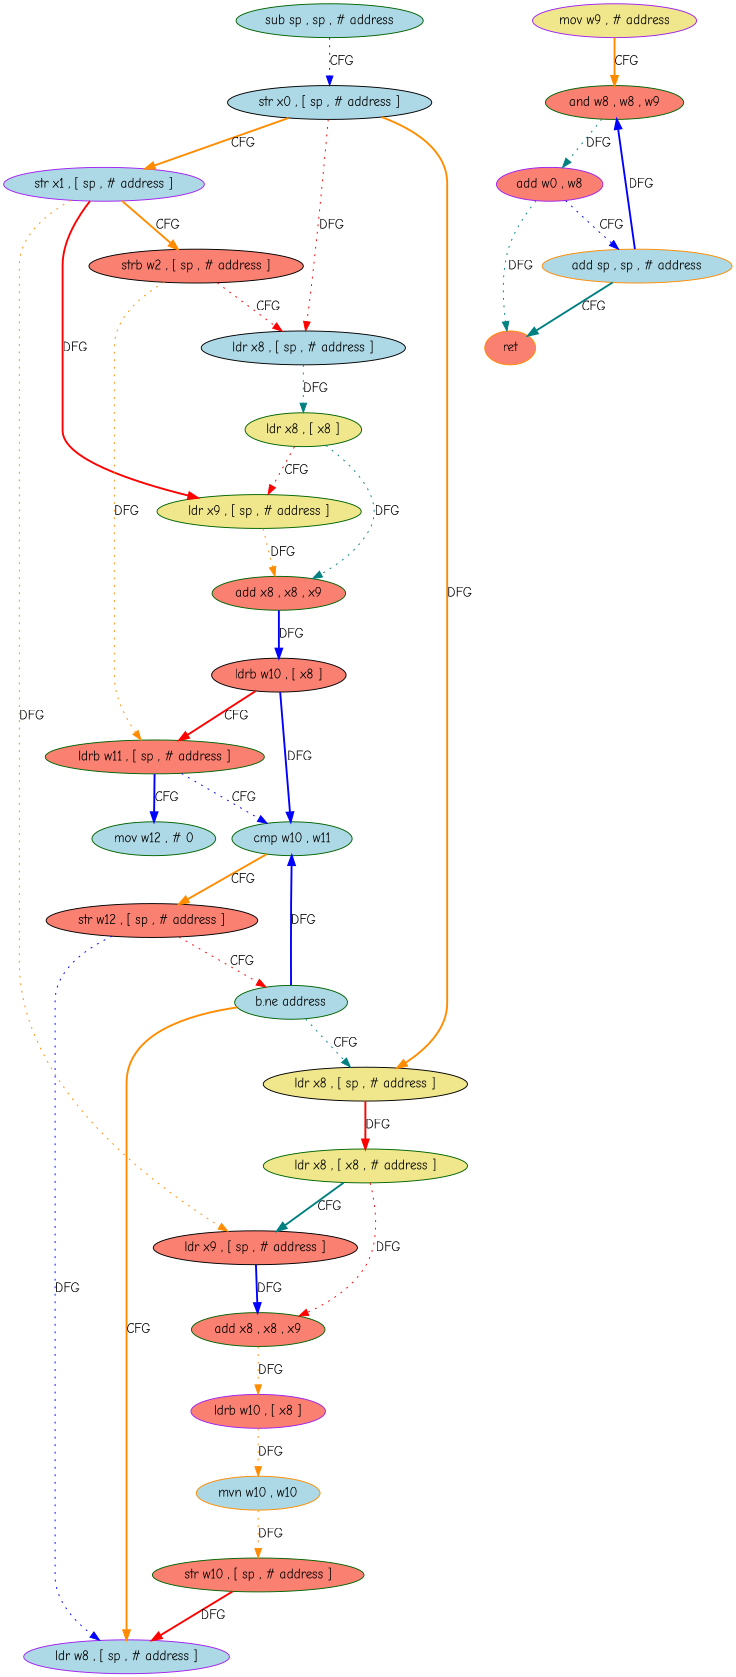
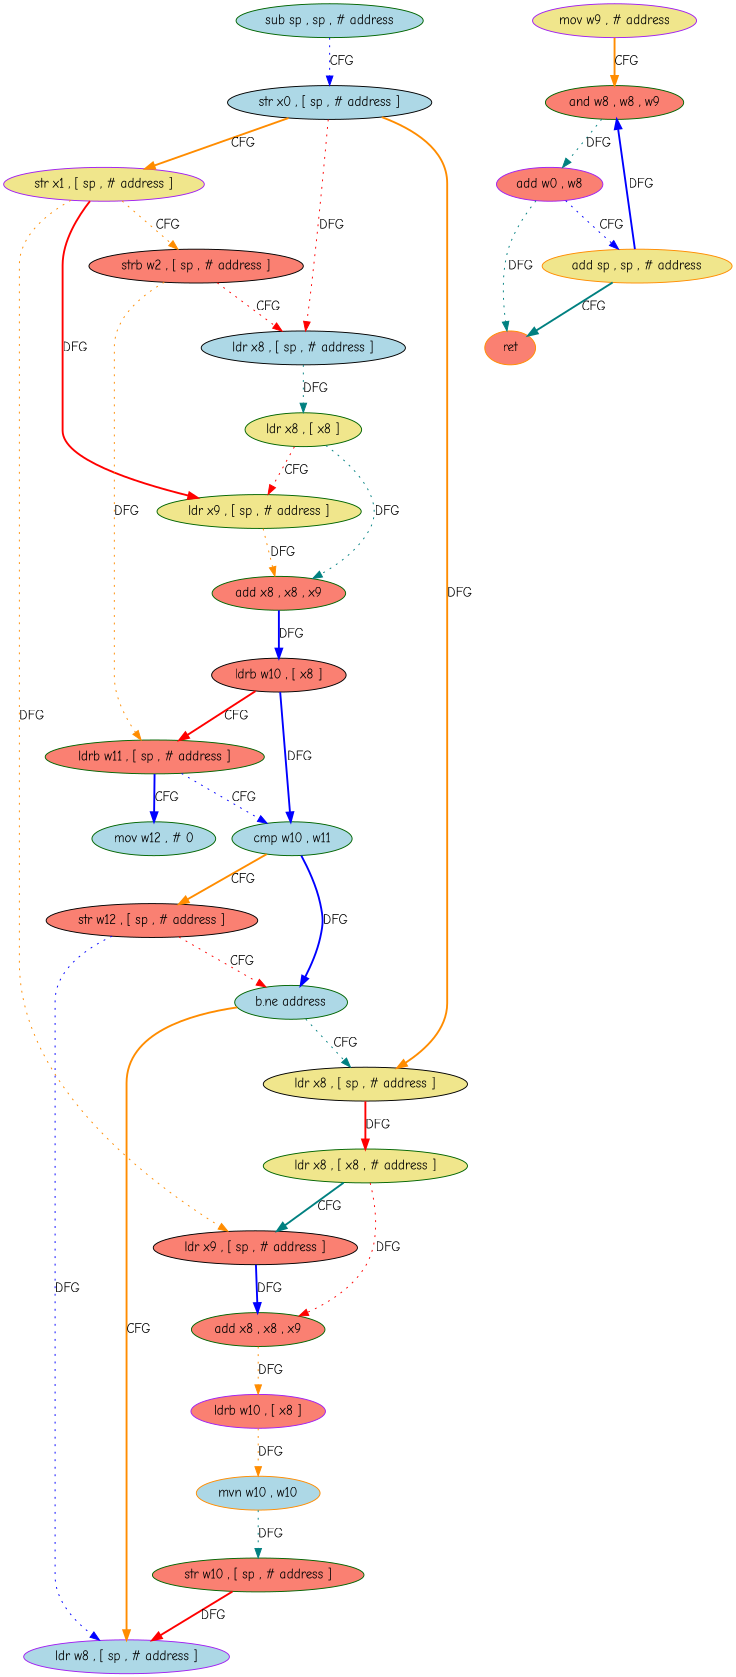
node "str x1 , [ sp , # address ]": fillcolor lightblue -> khaki
edge "str x1 , [ sp , # address ]" -> "strb w2 , [ sp , # address ]": style bold -> dotted
node "add sp , sp , # address": fillcolor lightblue -> khaki
edge "b.ne address" -> "cmp w10 , w11": reversed
edge "mvn w10 , w10" -> "str w10 , [ sp , # address ]": color darkorange -> teal
